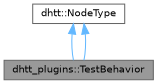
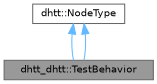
node "dhtt_plugins::TestBehavior": label "dhtt_plugins::TestBehavior" -> "dhtt_dhtt::TestBehavior"
